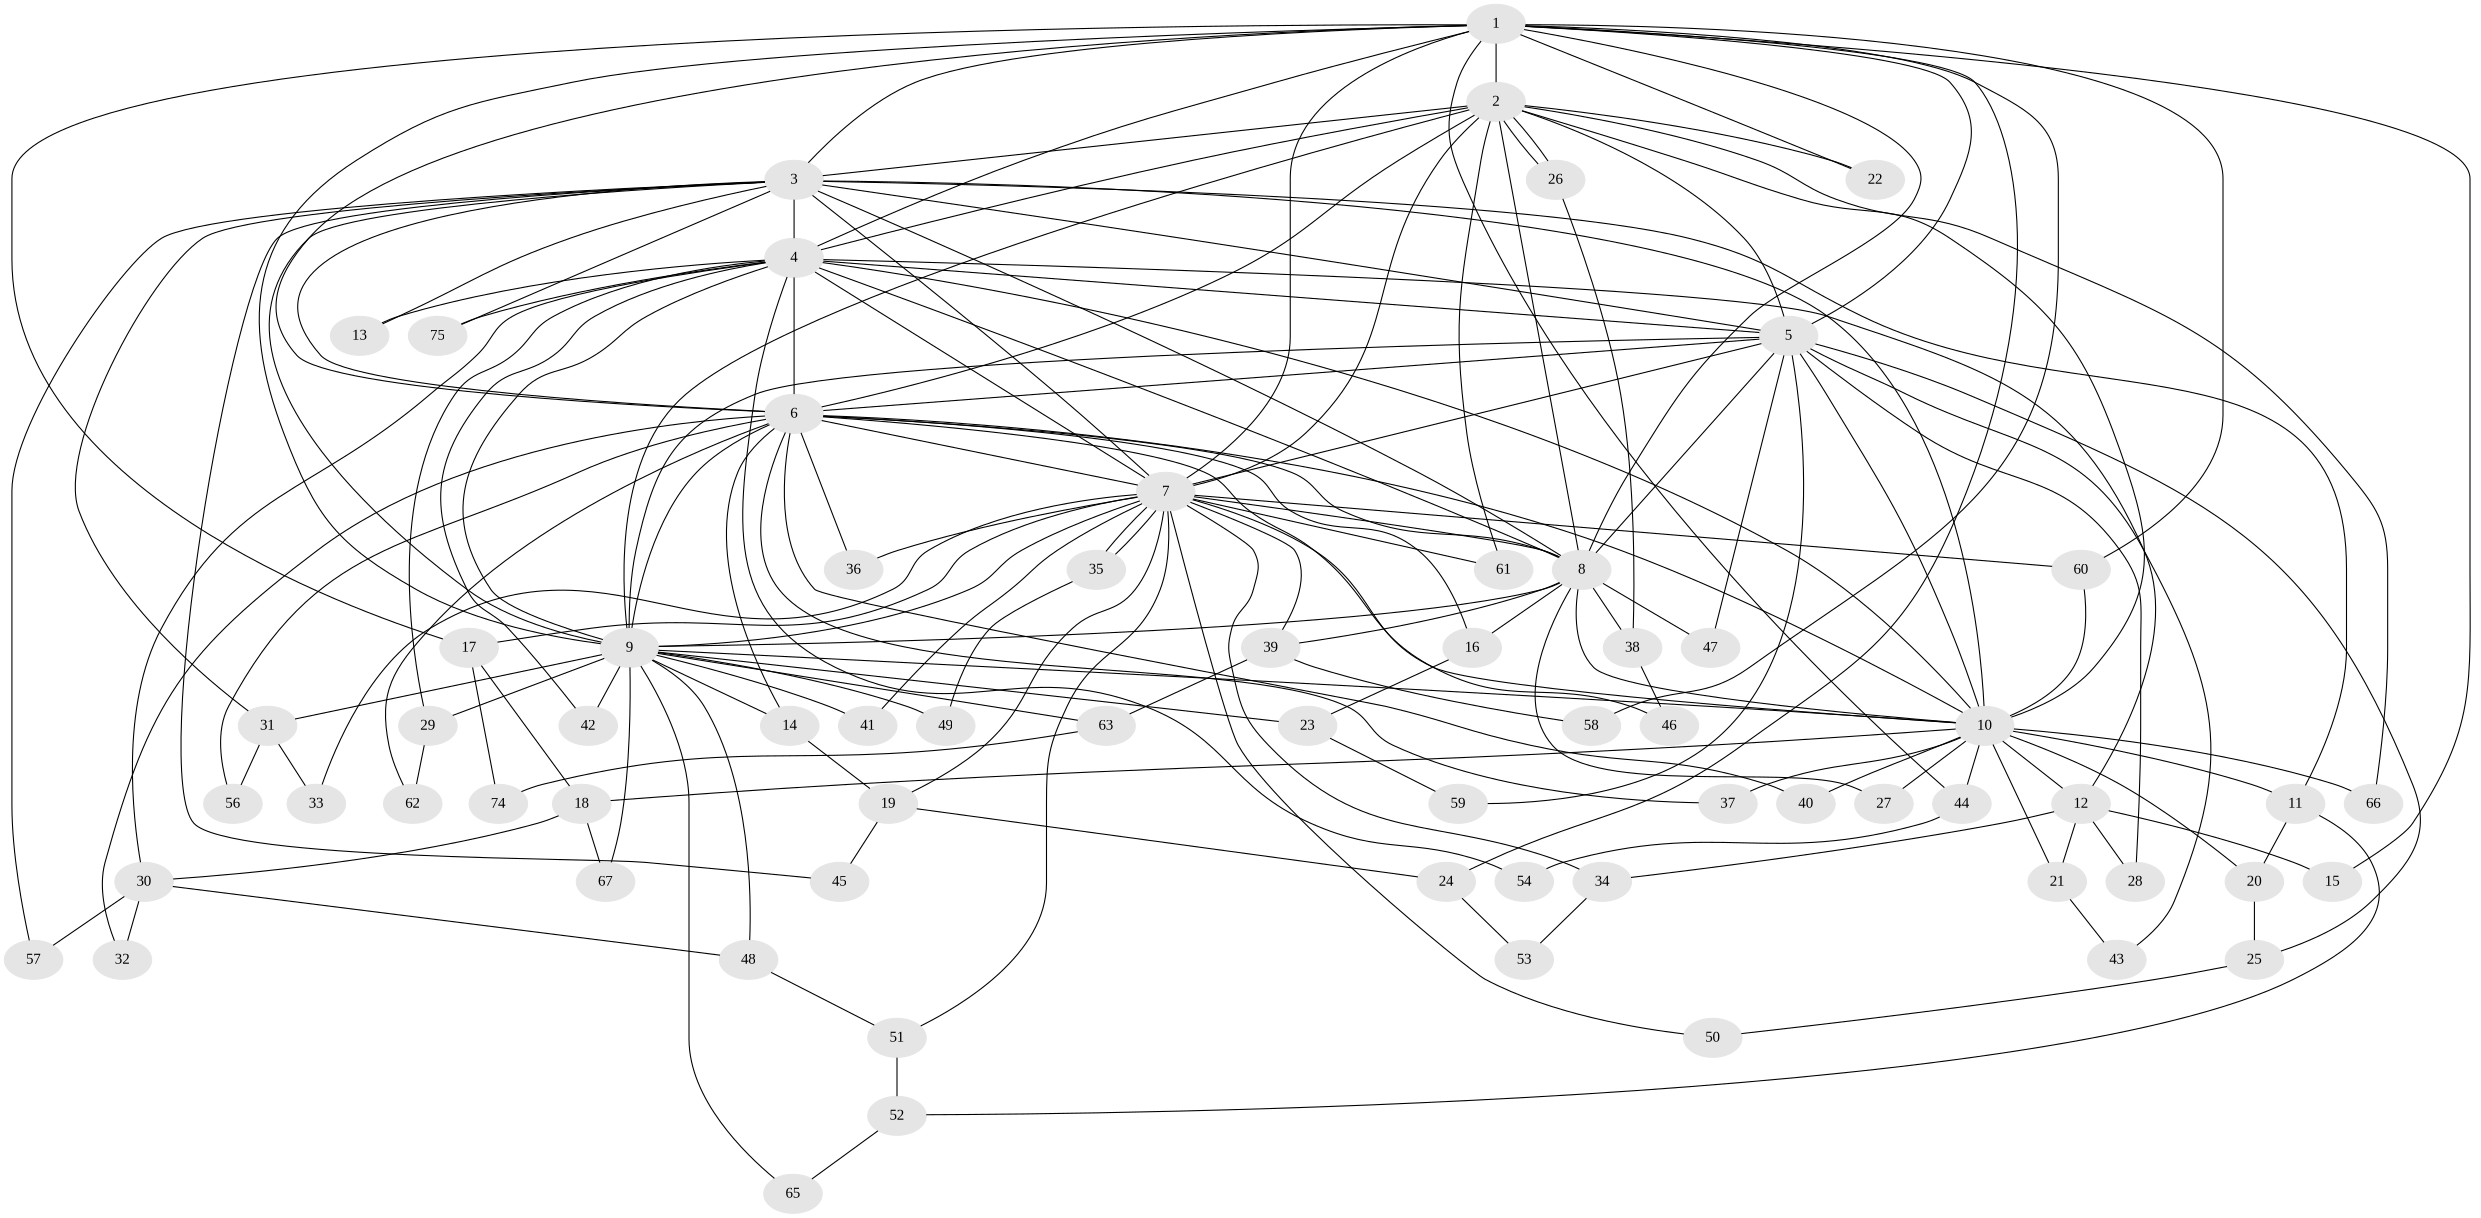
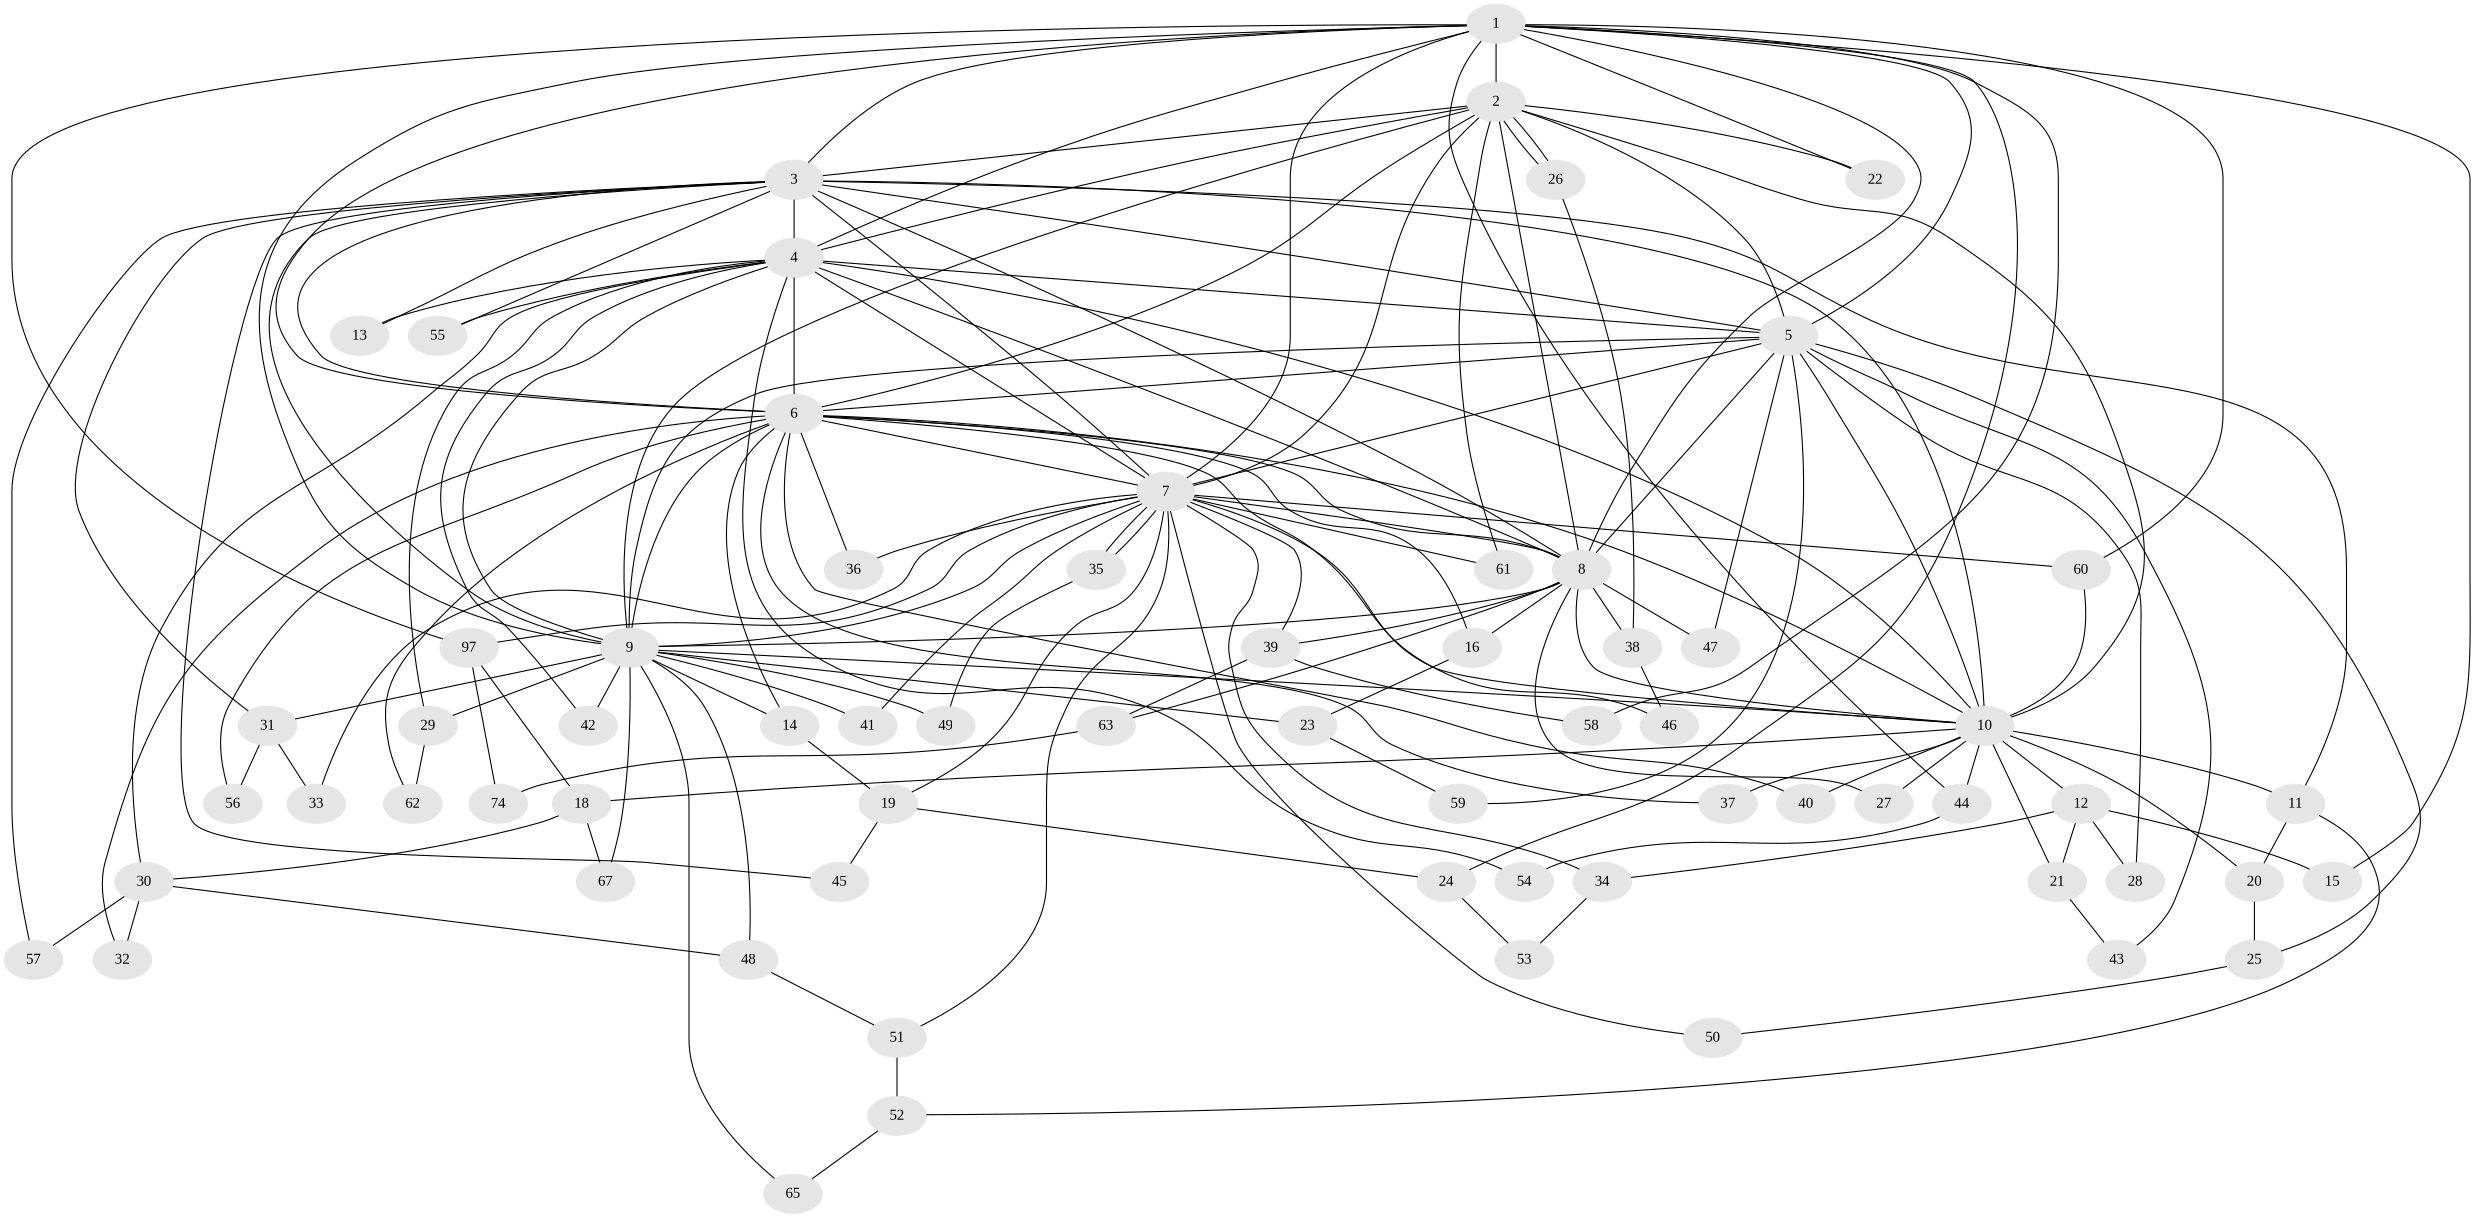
edge "4" -- "12": removed
node "75": label "75" -> "55"
node "17": label "17" -> "97"
edge "9" -- "63": now "8" -- "63"
node "66": removed
